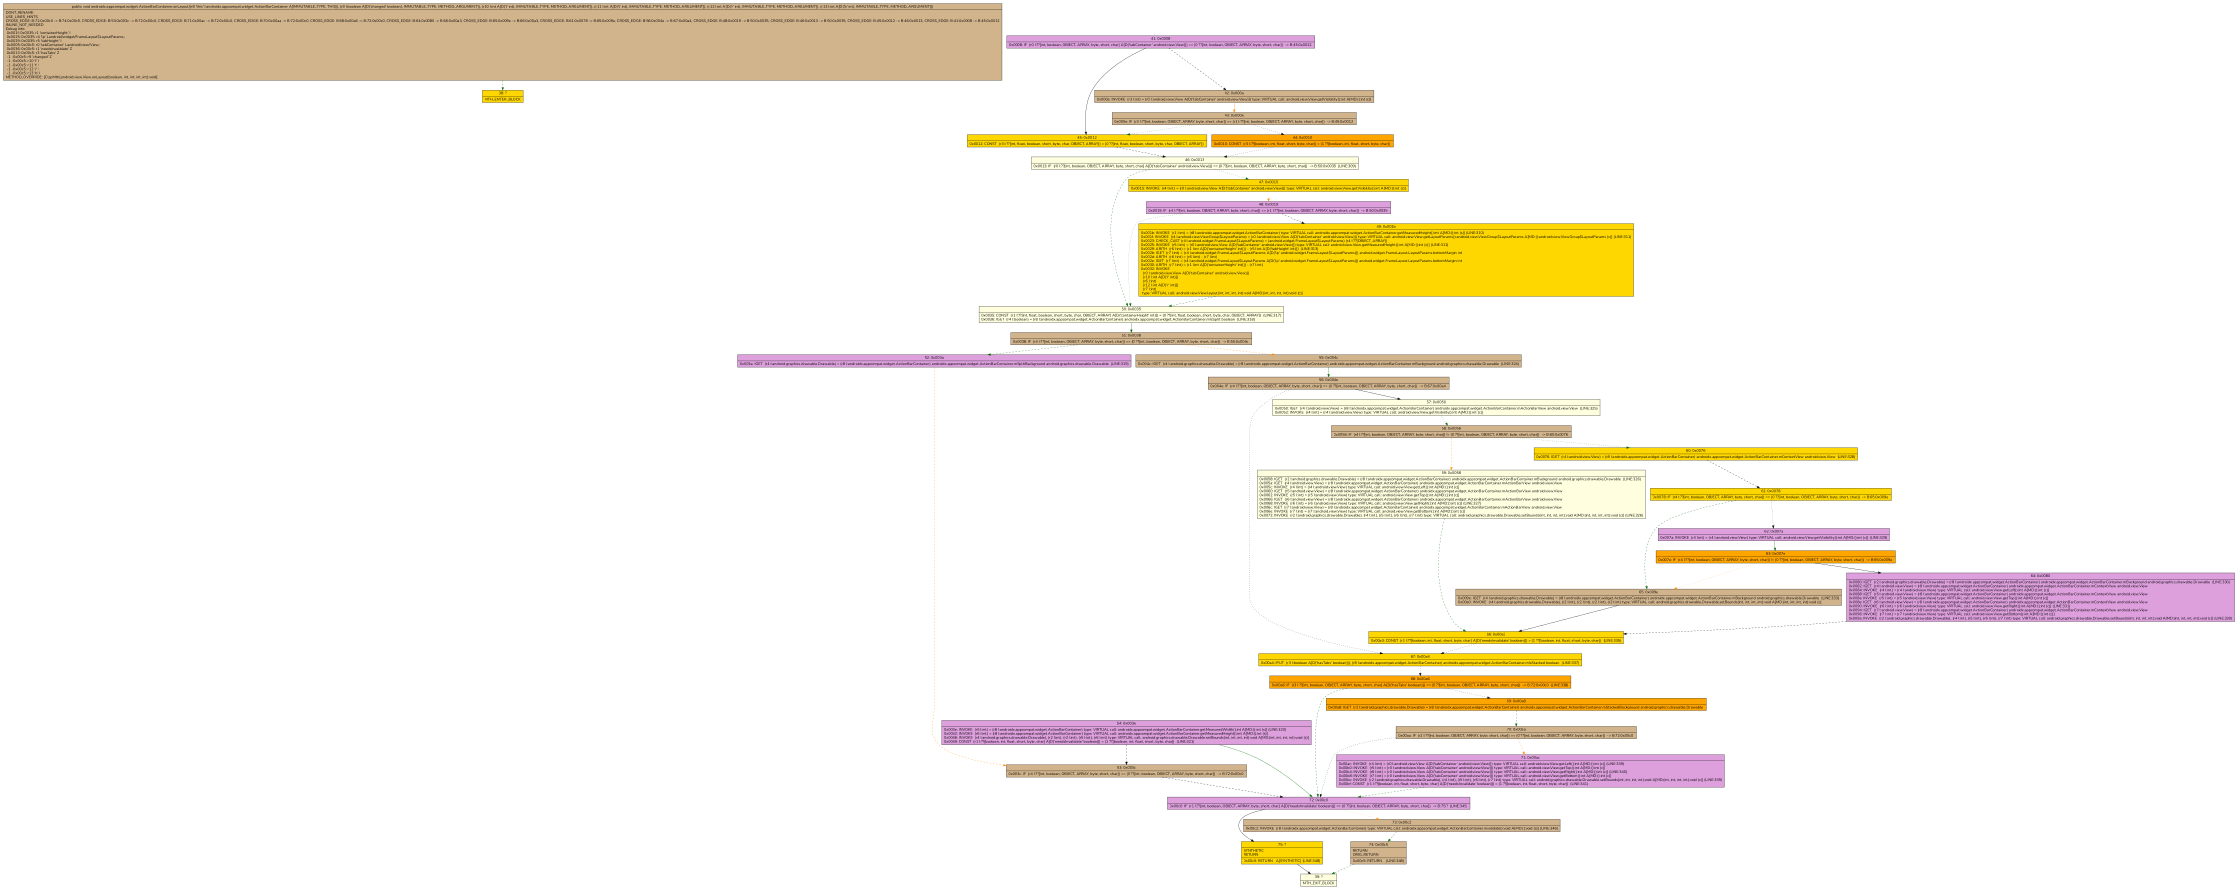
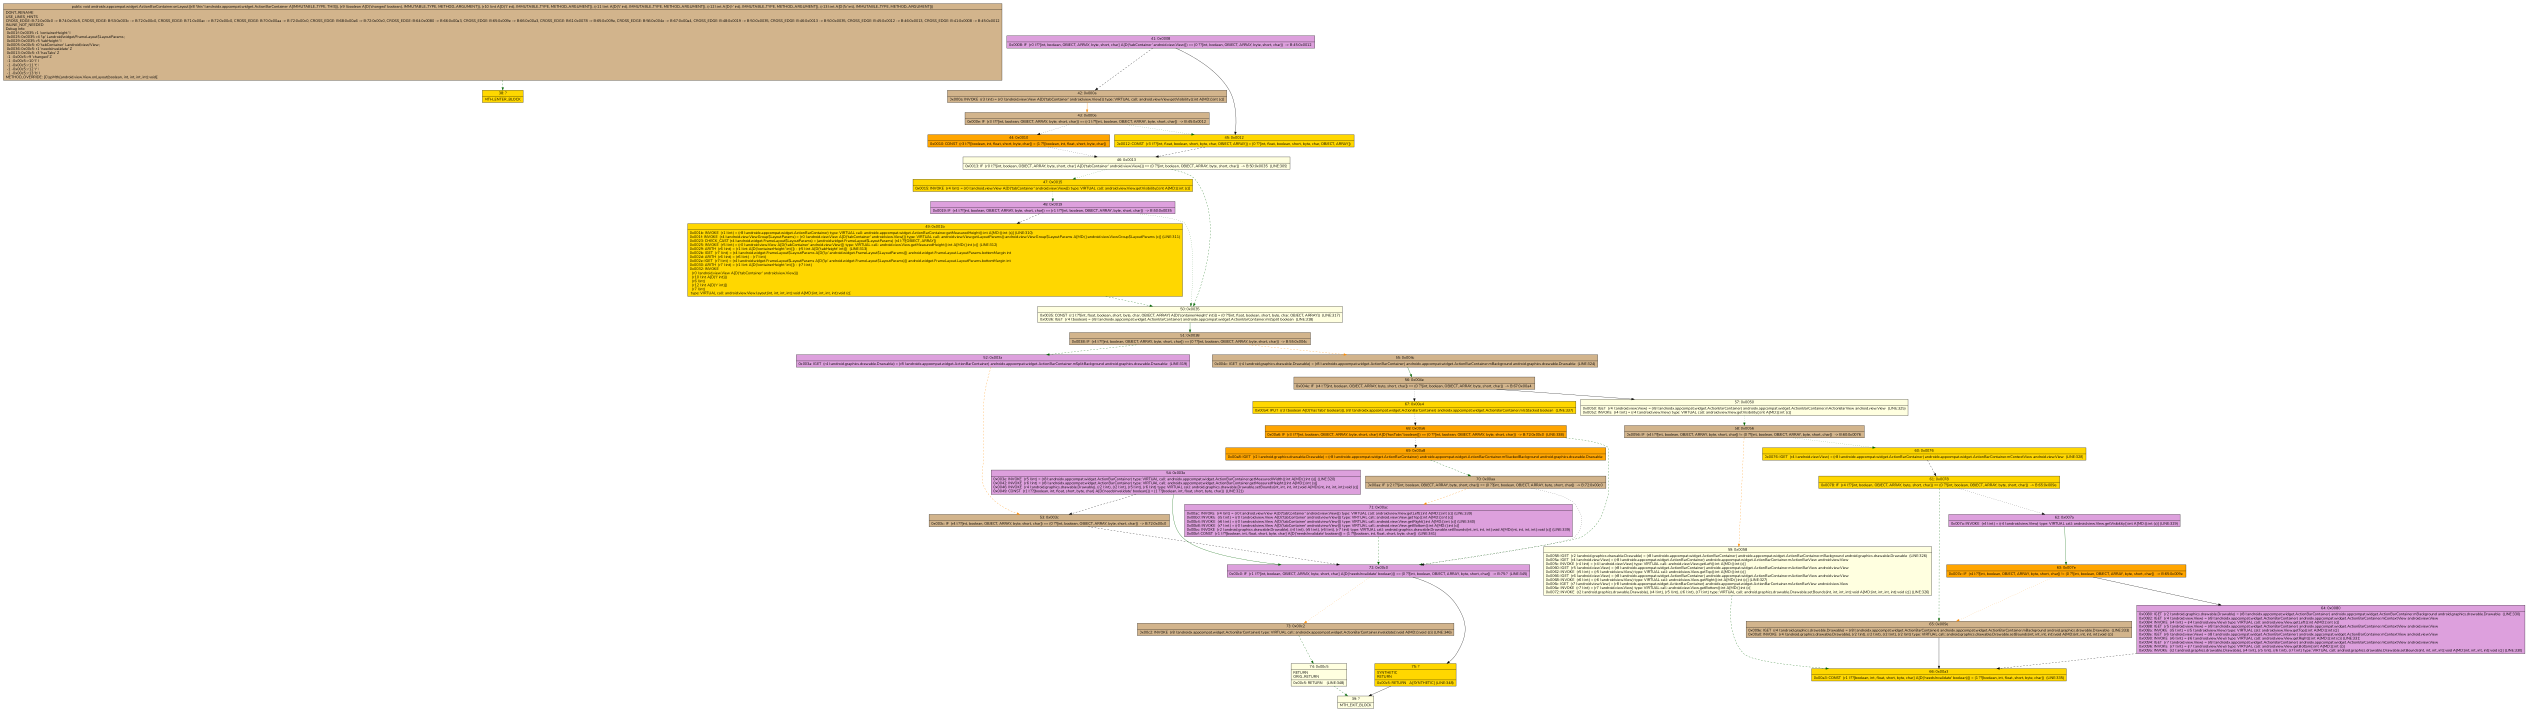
edge "47: 0x0015" -> "48: 0x0019": color darkorange -> darkgreen
edge "66: 0x00a3" -> "67: 0x00a4": removed
node "74: 0x00c5": fillcolor tan -> lightyellow
